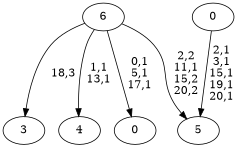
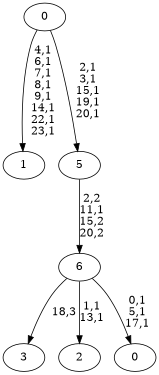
edge "6" -> "5": reversed
node "4": label "4" -> "2"
node "1": added
